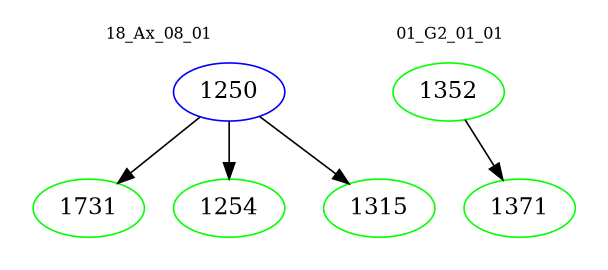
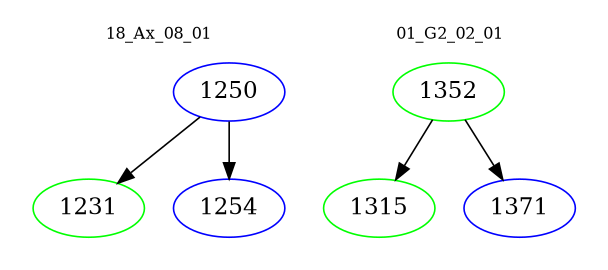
cluster "01_G2_01_01": label "01_G2_01_01" -> "01_G2_02_01"
edge "1250" -> "1315": now "1352" -> "1315"
node "1731": label "1731" -> "1231"
node "1254": color green -> blue
node "1371": color green -> blue
